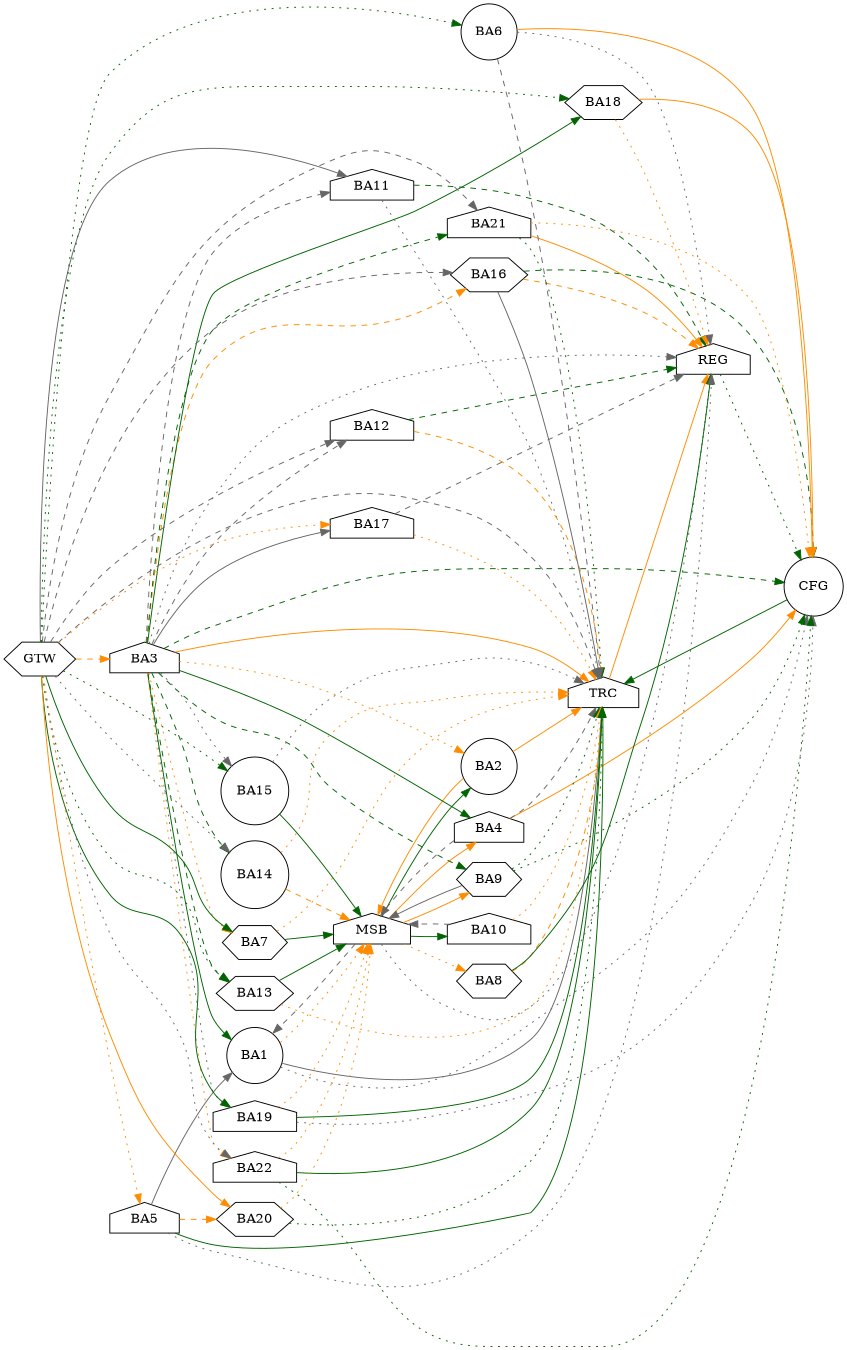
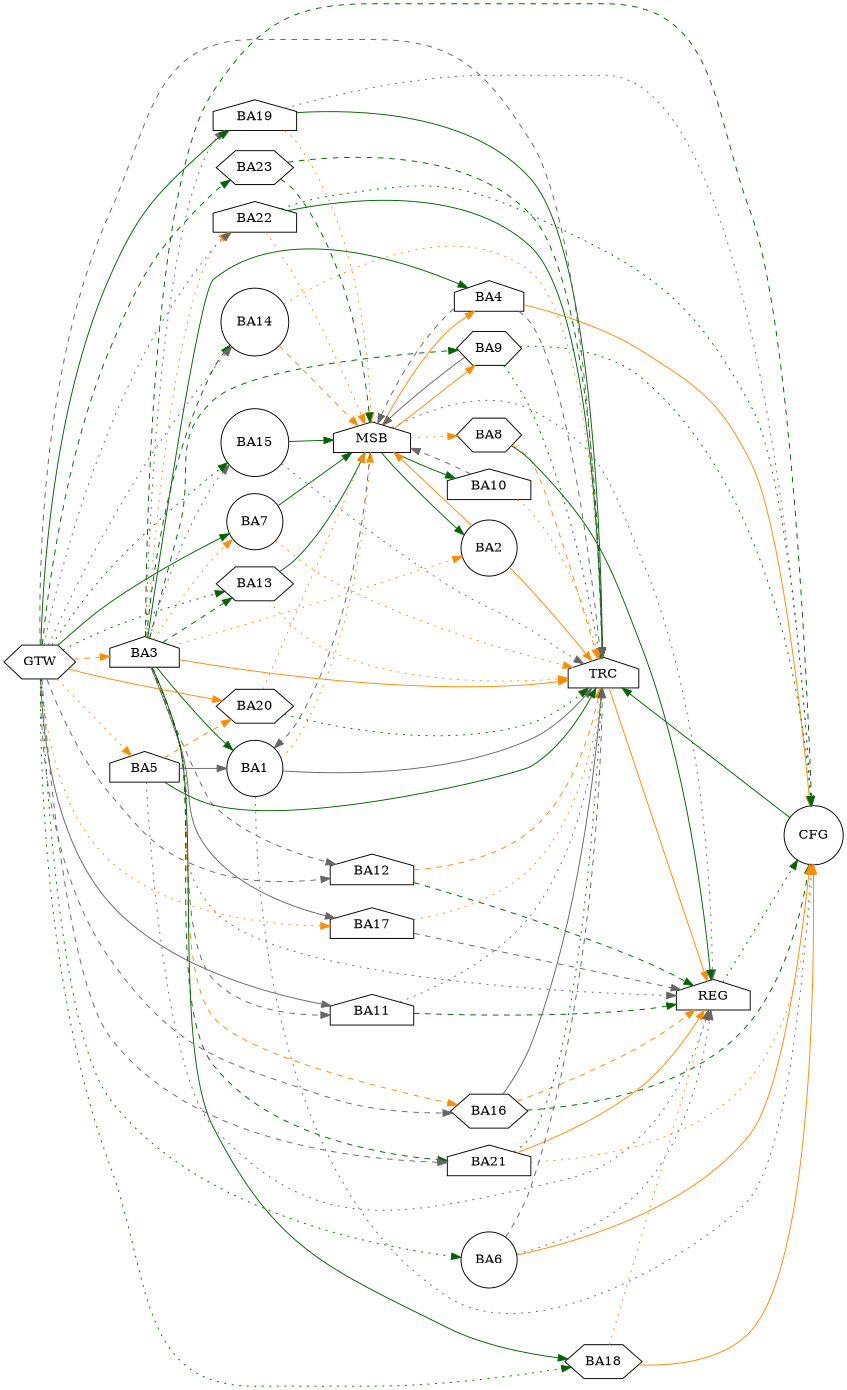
node "BA23": added
node "BA7": shape hexagon -> circle
